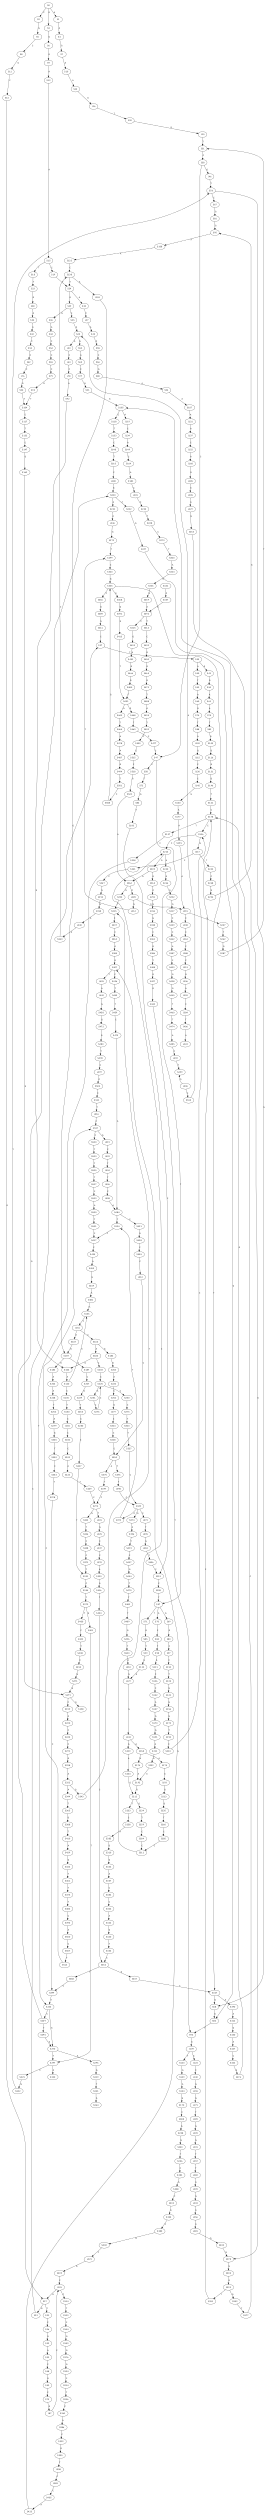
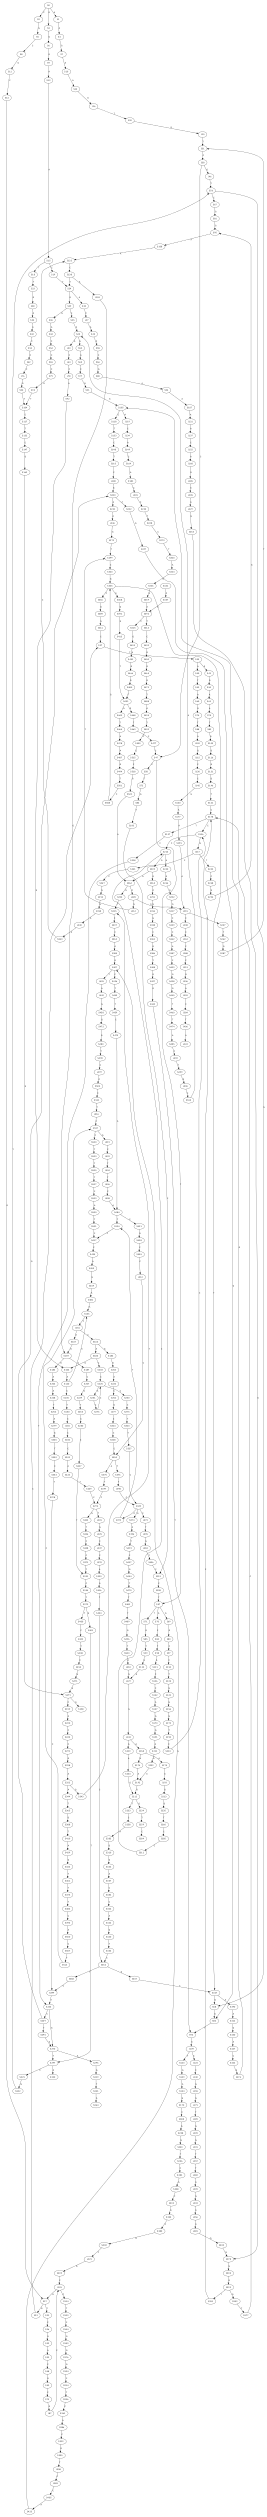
edge "S363" -> "S138": now "S363" -> "S122"
edge "S506" -> "S499": reversed
edge "S284" -> "S311": removed, label "C"
